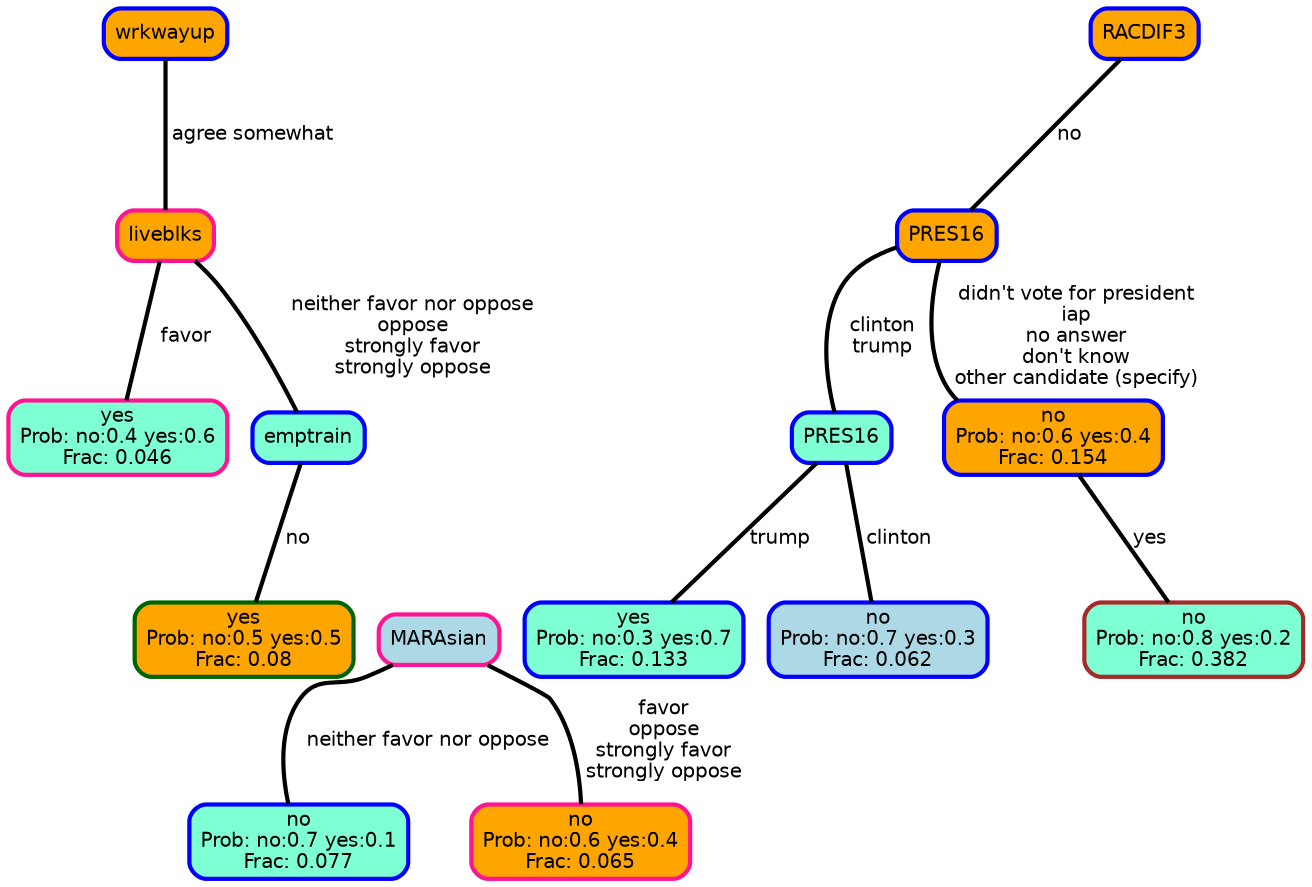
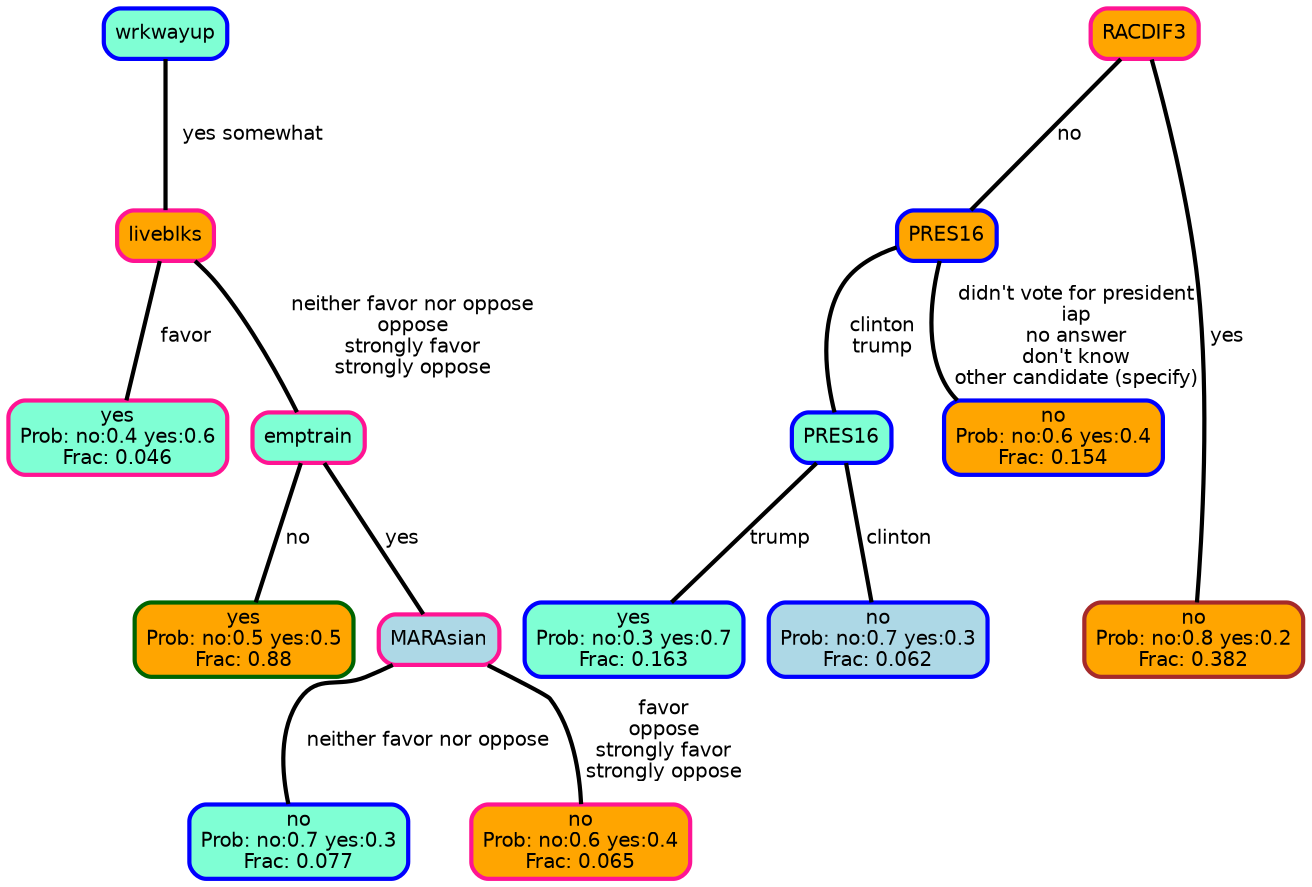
node "wrkwayup": fillcolor orange -> aquamarine
node "RACDIF3": color blue -> deeppink
edge "wrkwayup" -- "liveblks": label " agree somewhat" -> " yes somewhat"
node "emptrain": color blue -> deeppink
edge "emptrain" -- "MARAsian": added, label "yes"
edge "no Prob: no:0.6 yes:0.4 Frac: 0.154" -- "no Prob: no:0.8 yes:0.2 Frac: 0.382": now "RACDIF3" -- "no Prob: no:0.8 yes:0.2 Frac: 0.382"
node "yes Prob: no:0.5 yes:0.5 Frac: 0.08": label "yes Prob: no:0.5 yes:0.5 Frac: 0.08" -> "yes Prob: no:0.5 yes:0.5 Frac: 0.88"
node "yes Prob: no:0.3 yes:0.7 Frac: 0.133": label "yes Prob: no:0.3 yes:0.7 Frac: 0.133" -> "yes Prob: no:0.3 yes:0.7 Frac: 0.163"
node "no Prob: no:0.8 yes:0.2 Frac: 0.382": fillcolor aquamarine -> orange
node "no Prob: no:0.7 yes:0.1 Frac: 0.077": label "no Prob: no:0.7 yes:0.1 Frac: 0.077" -> "no Prob: no:0.7 yes:0.3 Frac: 0.077"
